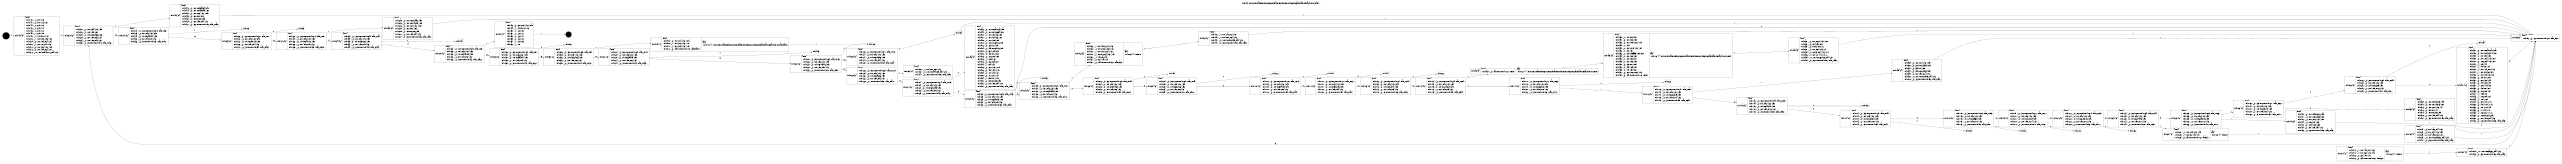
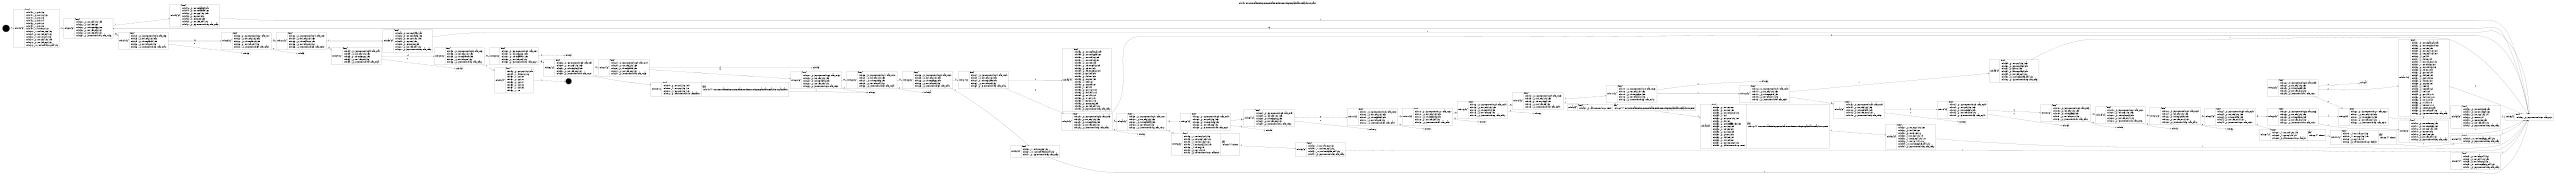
edge "0x401b3a" -> "0x401fe6 [5]": now "0x401f30 [22]" -> "0x401fe6 [5]"
edge "0x401620 [28]" -> "0x401658 [28]": now "0x40163c [28]" -> "0x401658 [28]"
edge "0x40186c [28]" -> "0x401888 [28]": reversed
edge "0x4018e7 [13]" -> "0x4018f4 [24]": now "0x4018e7 [13]" -> "0x401b1b [16]"
